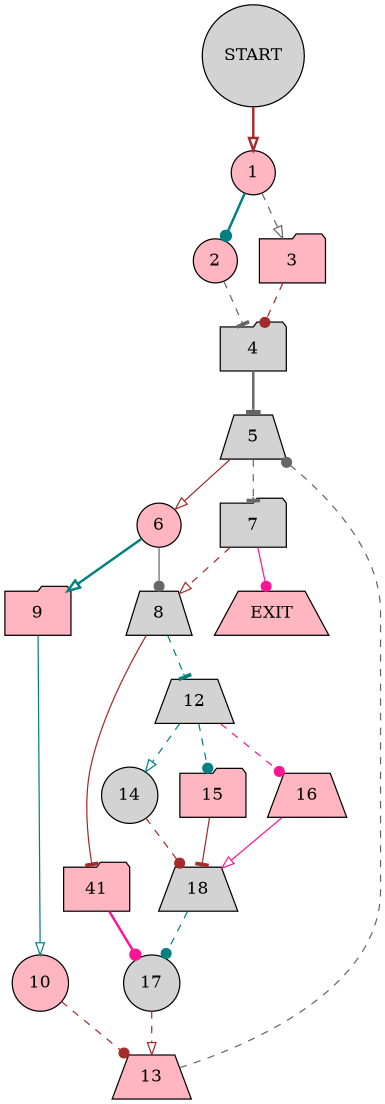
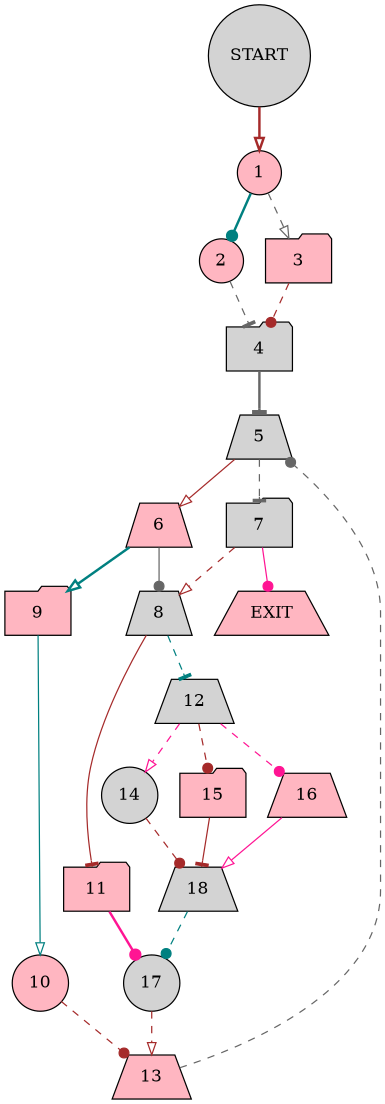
node "6": shape circle -> trapezium
edge "12" -> "14": color teal -> deeppink
edge "12" -> "15": color teal -> brown
node "41": label "41" -> "11"
